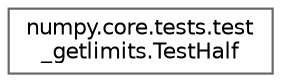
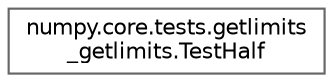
node "numpy.core.tests.test _getlimits.TestHalf": label "numpy.core.tests.test _getlimits.TestHalf" -> "numpy.core.tests.getlimits _getlimits.TestHalf"
